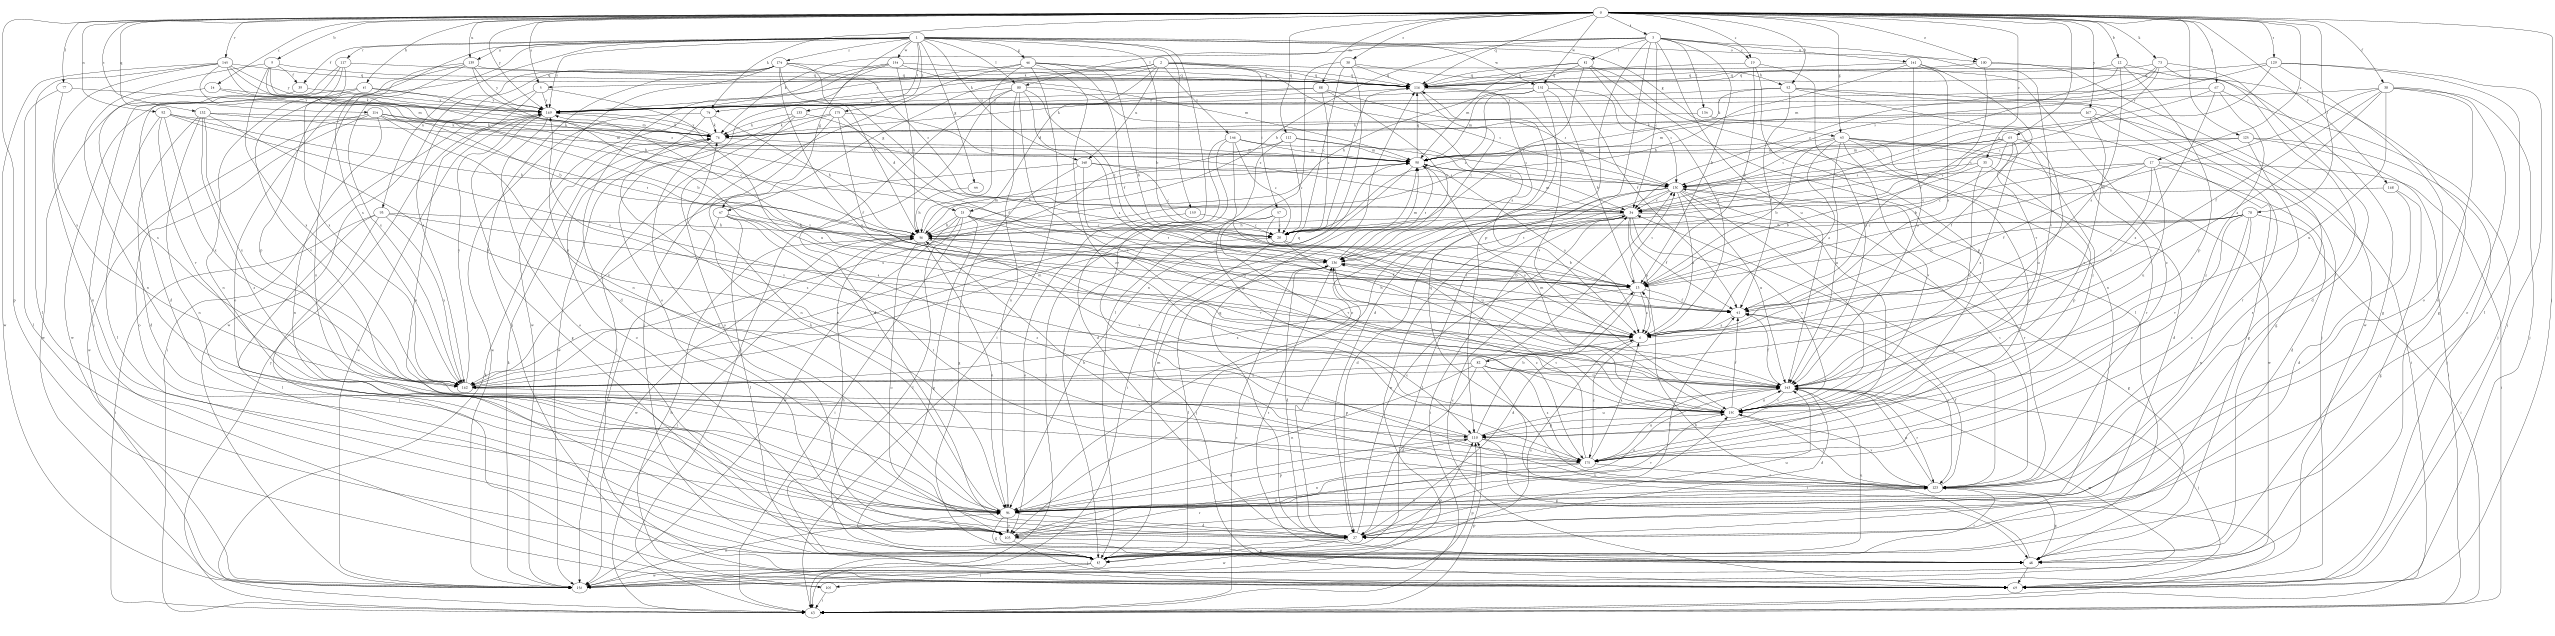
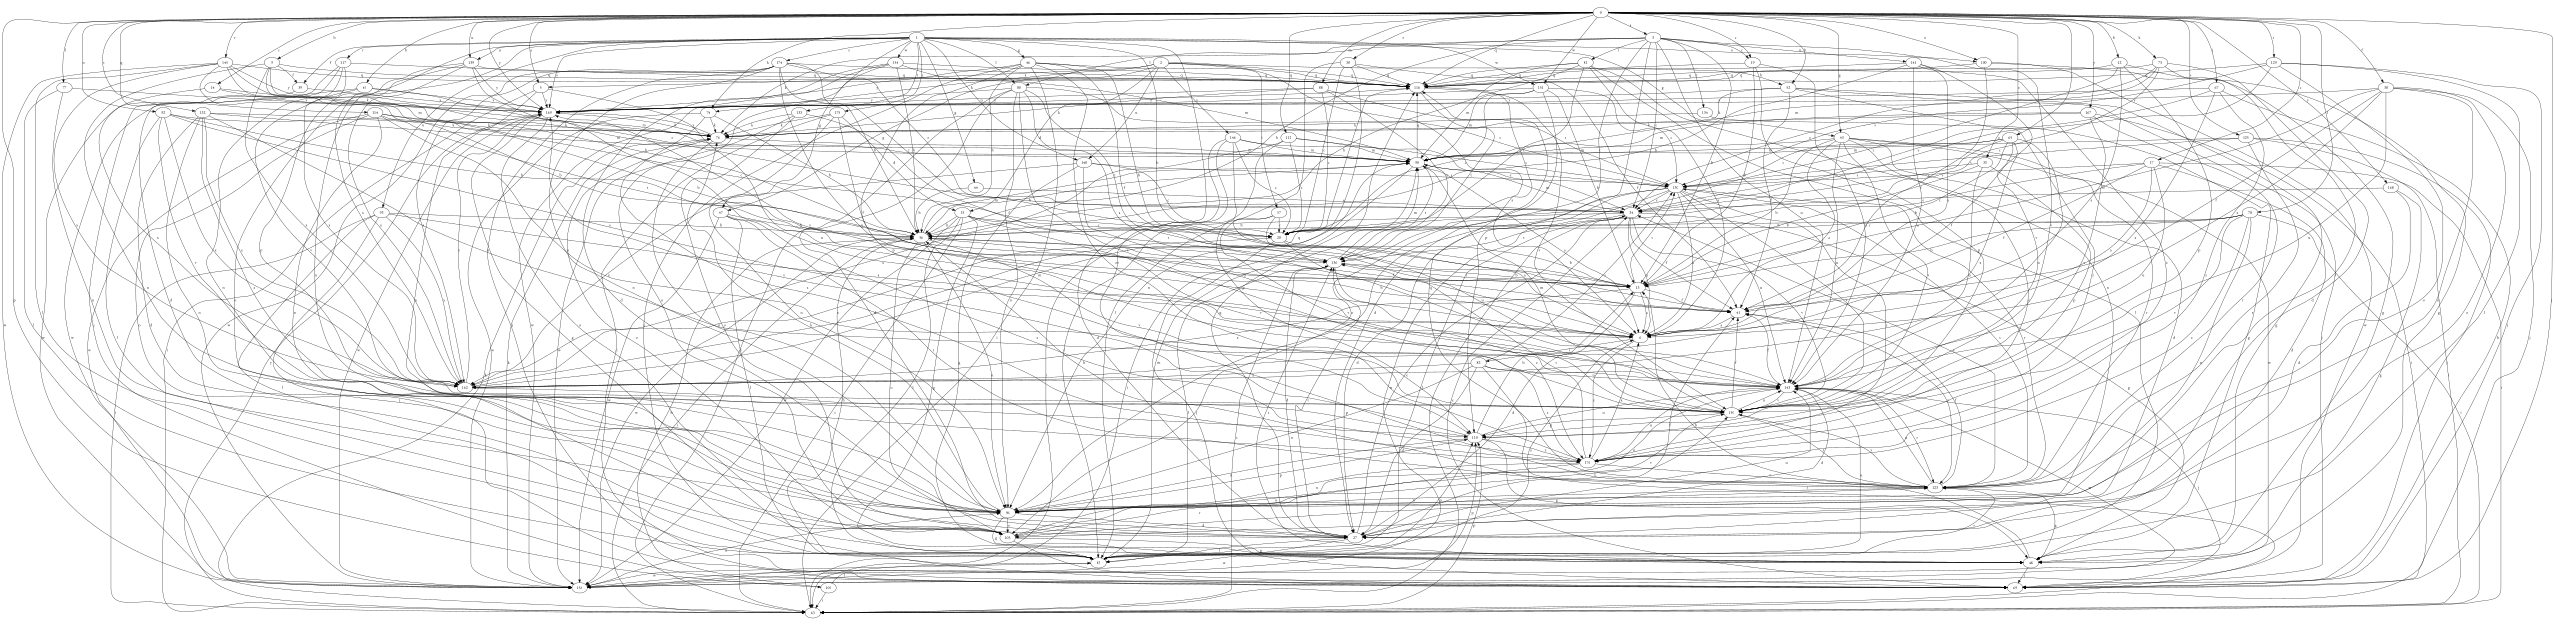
edge "175" -> "34": now "44" -> "34"
node "159": removed
edge "46" -> "110": added, label "p"
edge "67" -> "69": label "j" -> "h"
edge "83" -> "109": reversed
